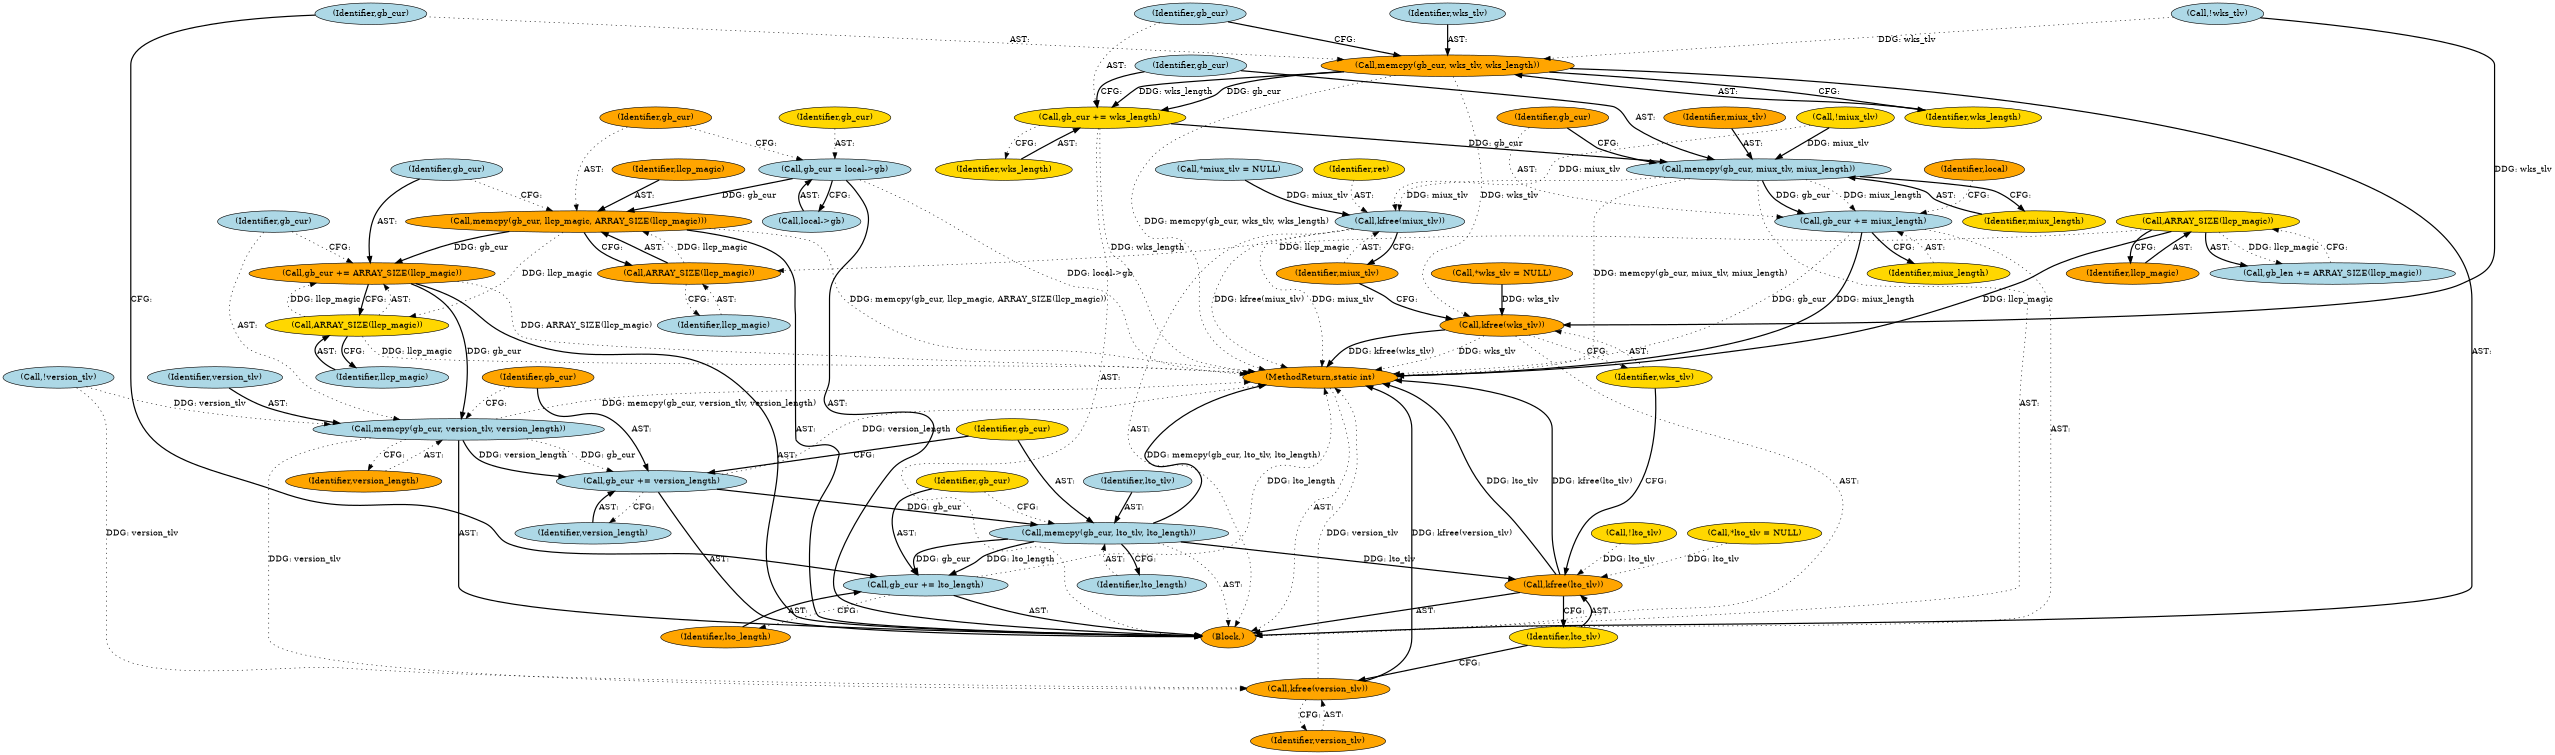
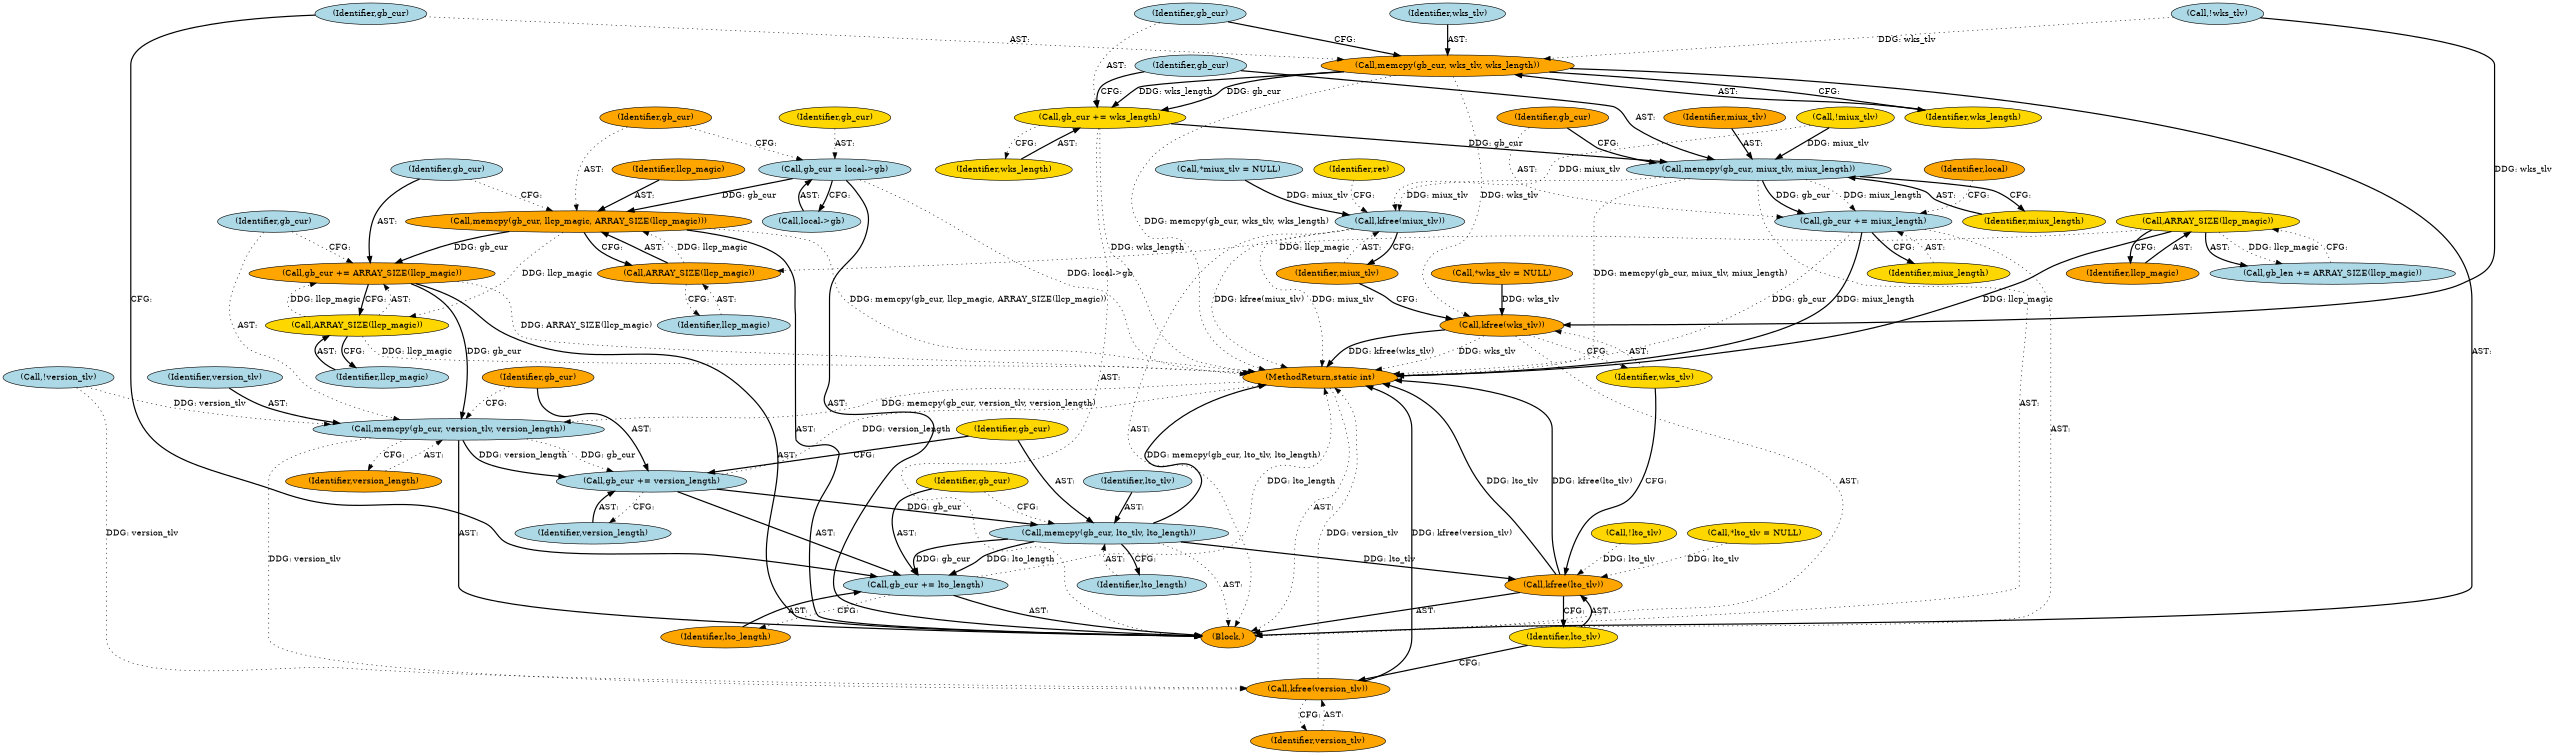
edge "(Identifier,ret)" -> "(Call,kfree(miux_tlv))": label "AST: " -> "CFG: "
edge "(Call,memcpy(gb_cur, version_tlv, version_length))" -> "(MethodReturn,static int)": reversed
edge "(Call,gb_cur += version_length)" -> "(Block,)": now "(Call,gb_cur += version_length)" -> "(Call,gb_cur += lto_length)"
